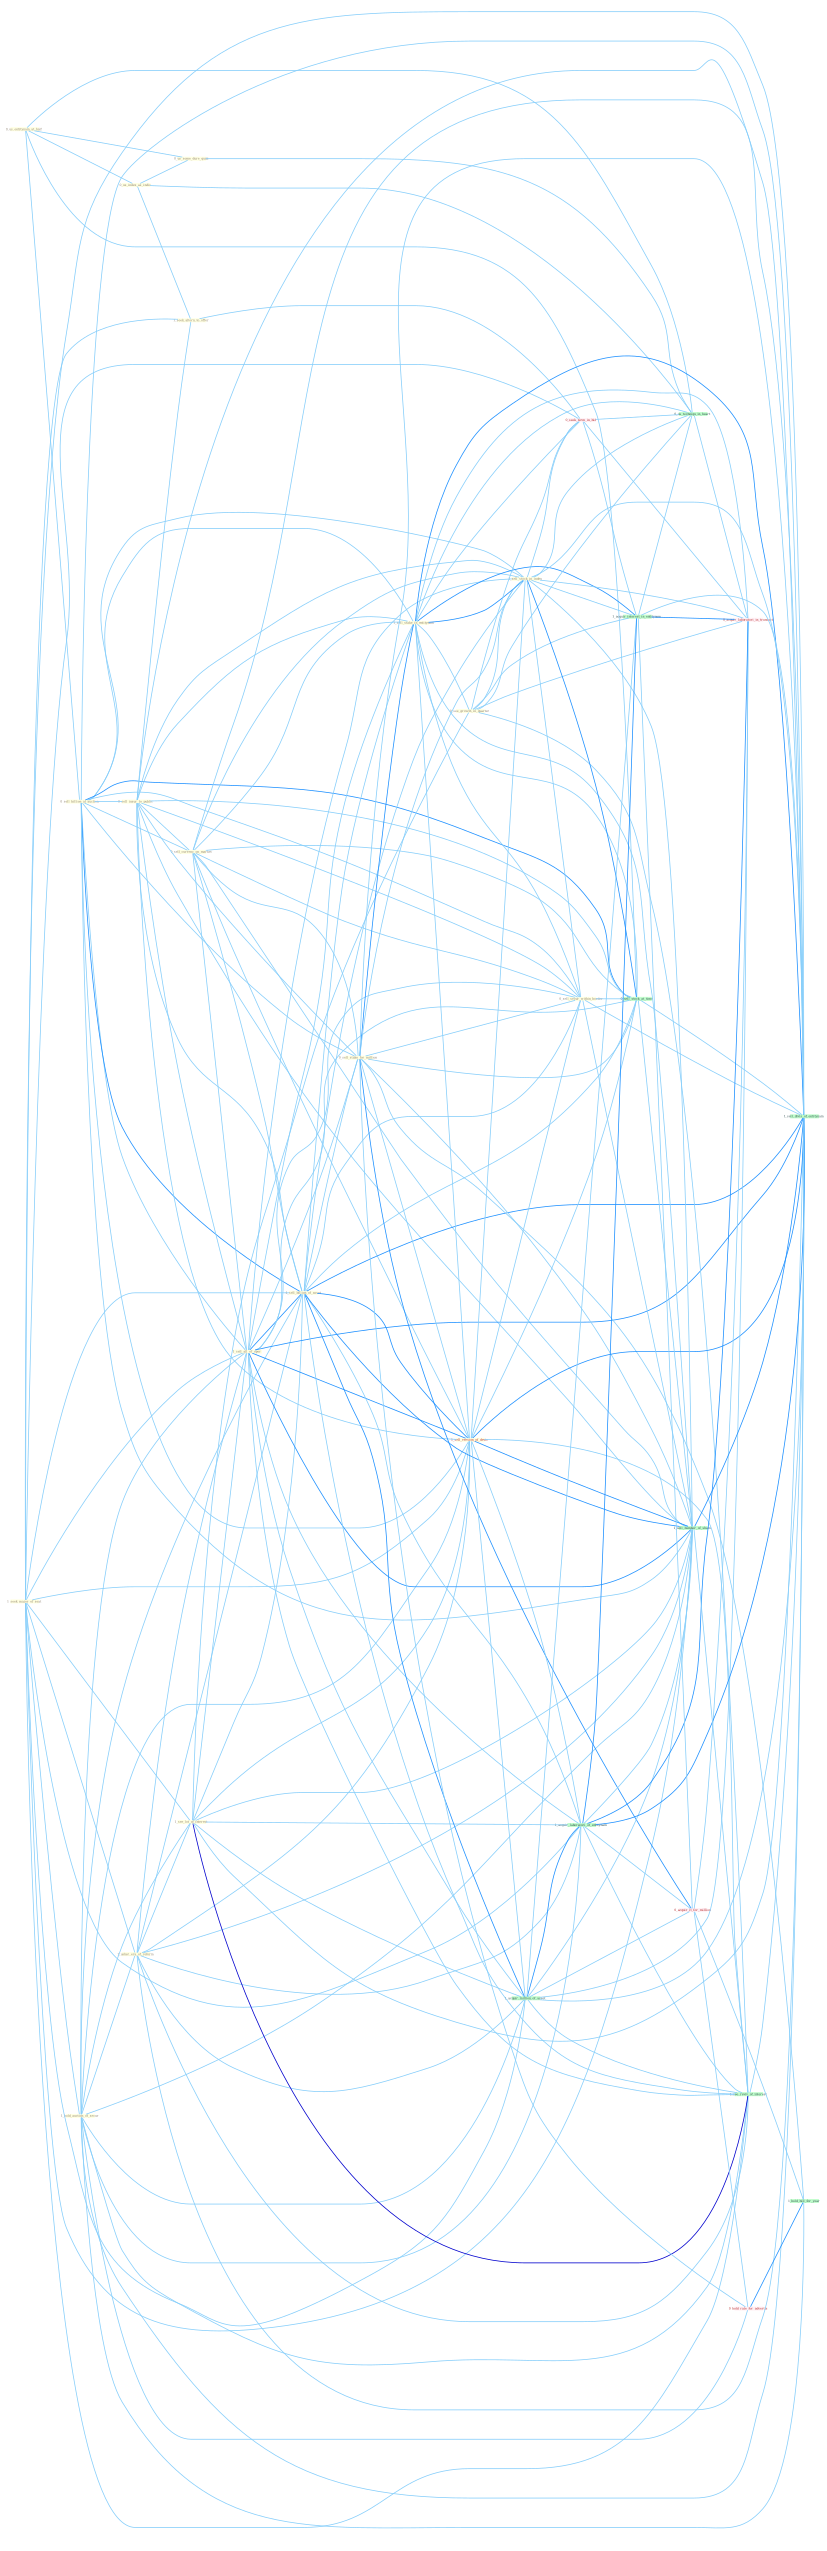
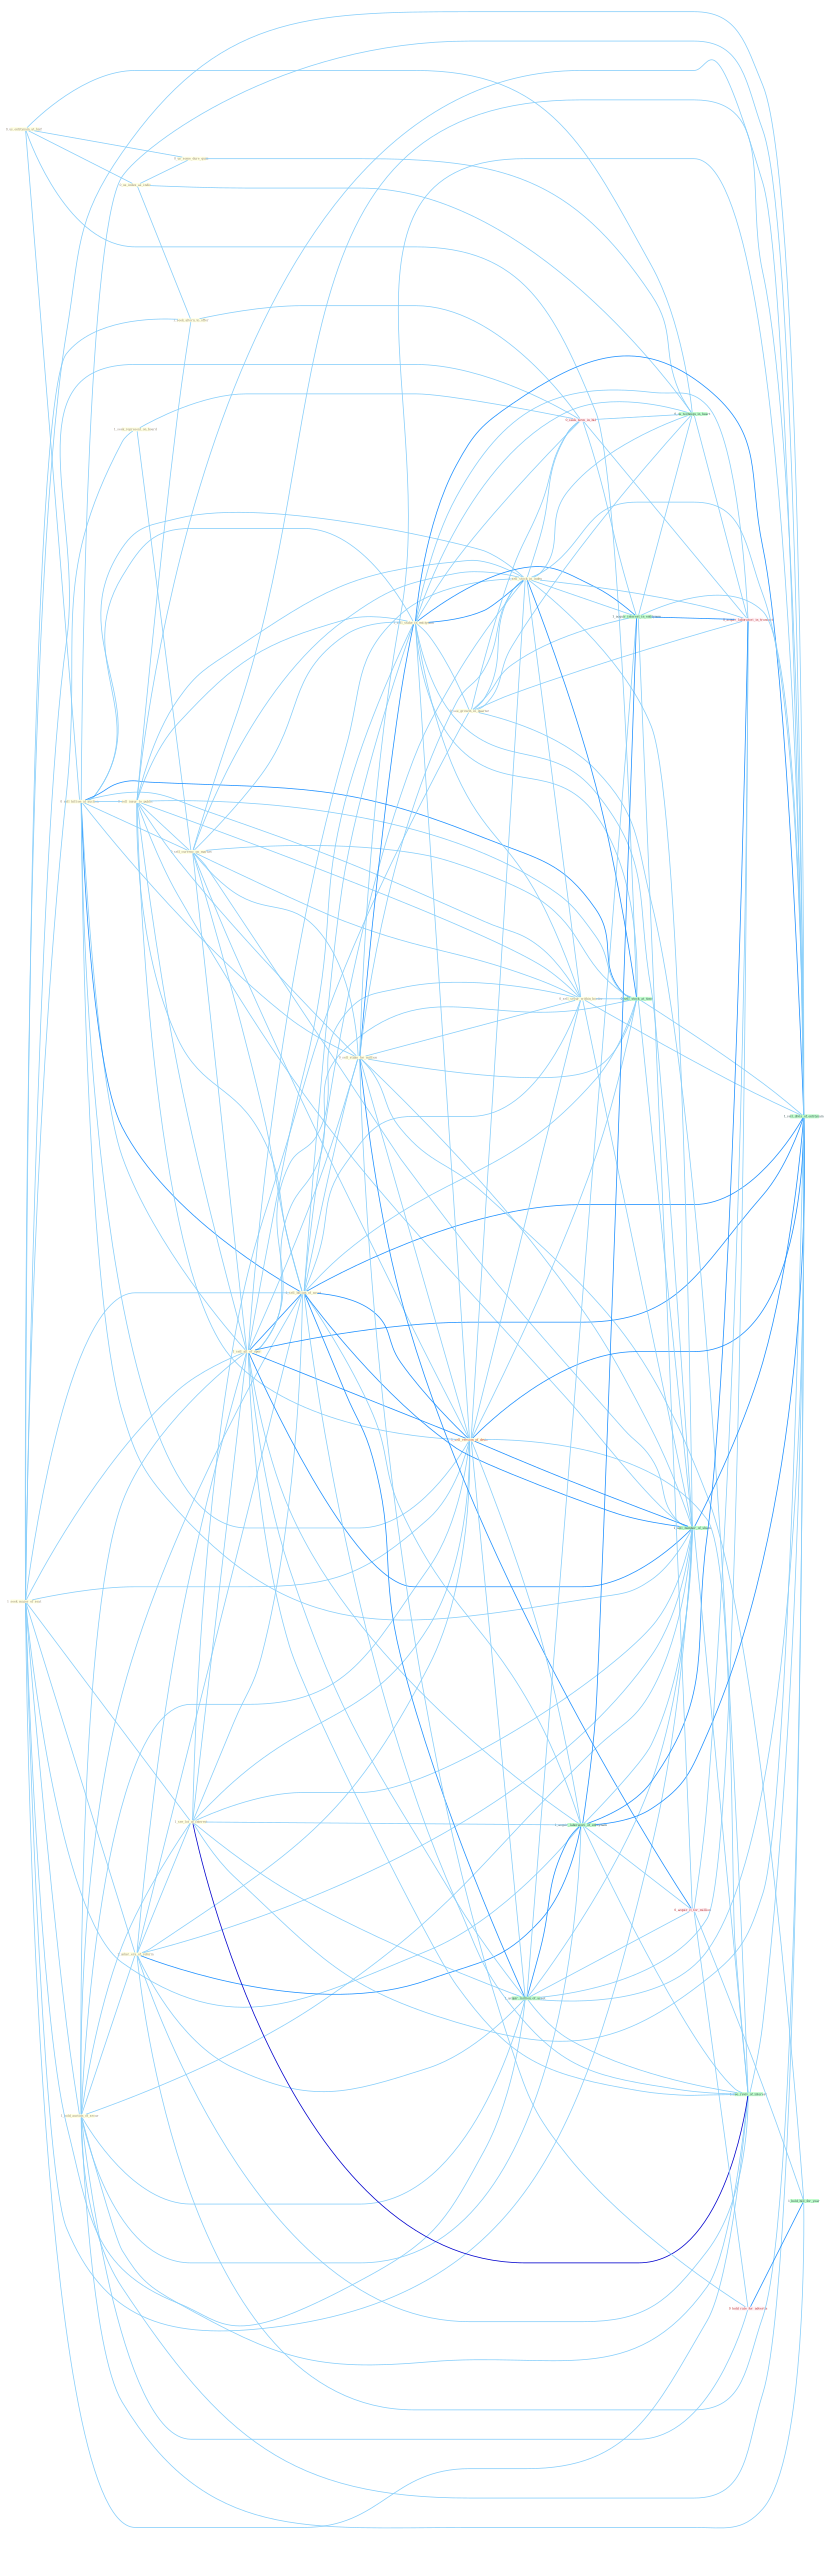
node "1_seek_represent_on_board": added
edge "1_acquir_laboratori_of_entitynam" -- "1_usher_era_of_reform": color #87cefa -> #1e90ff
